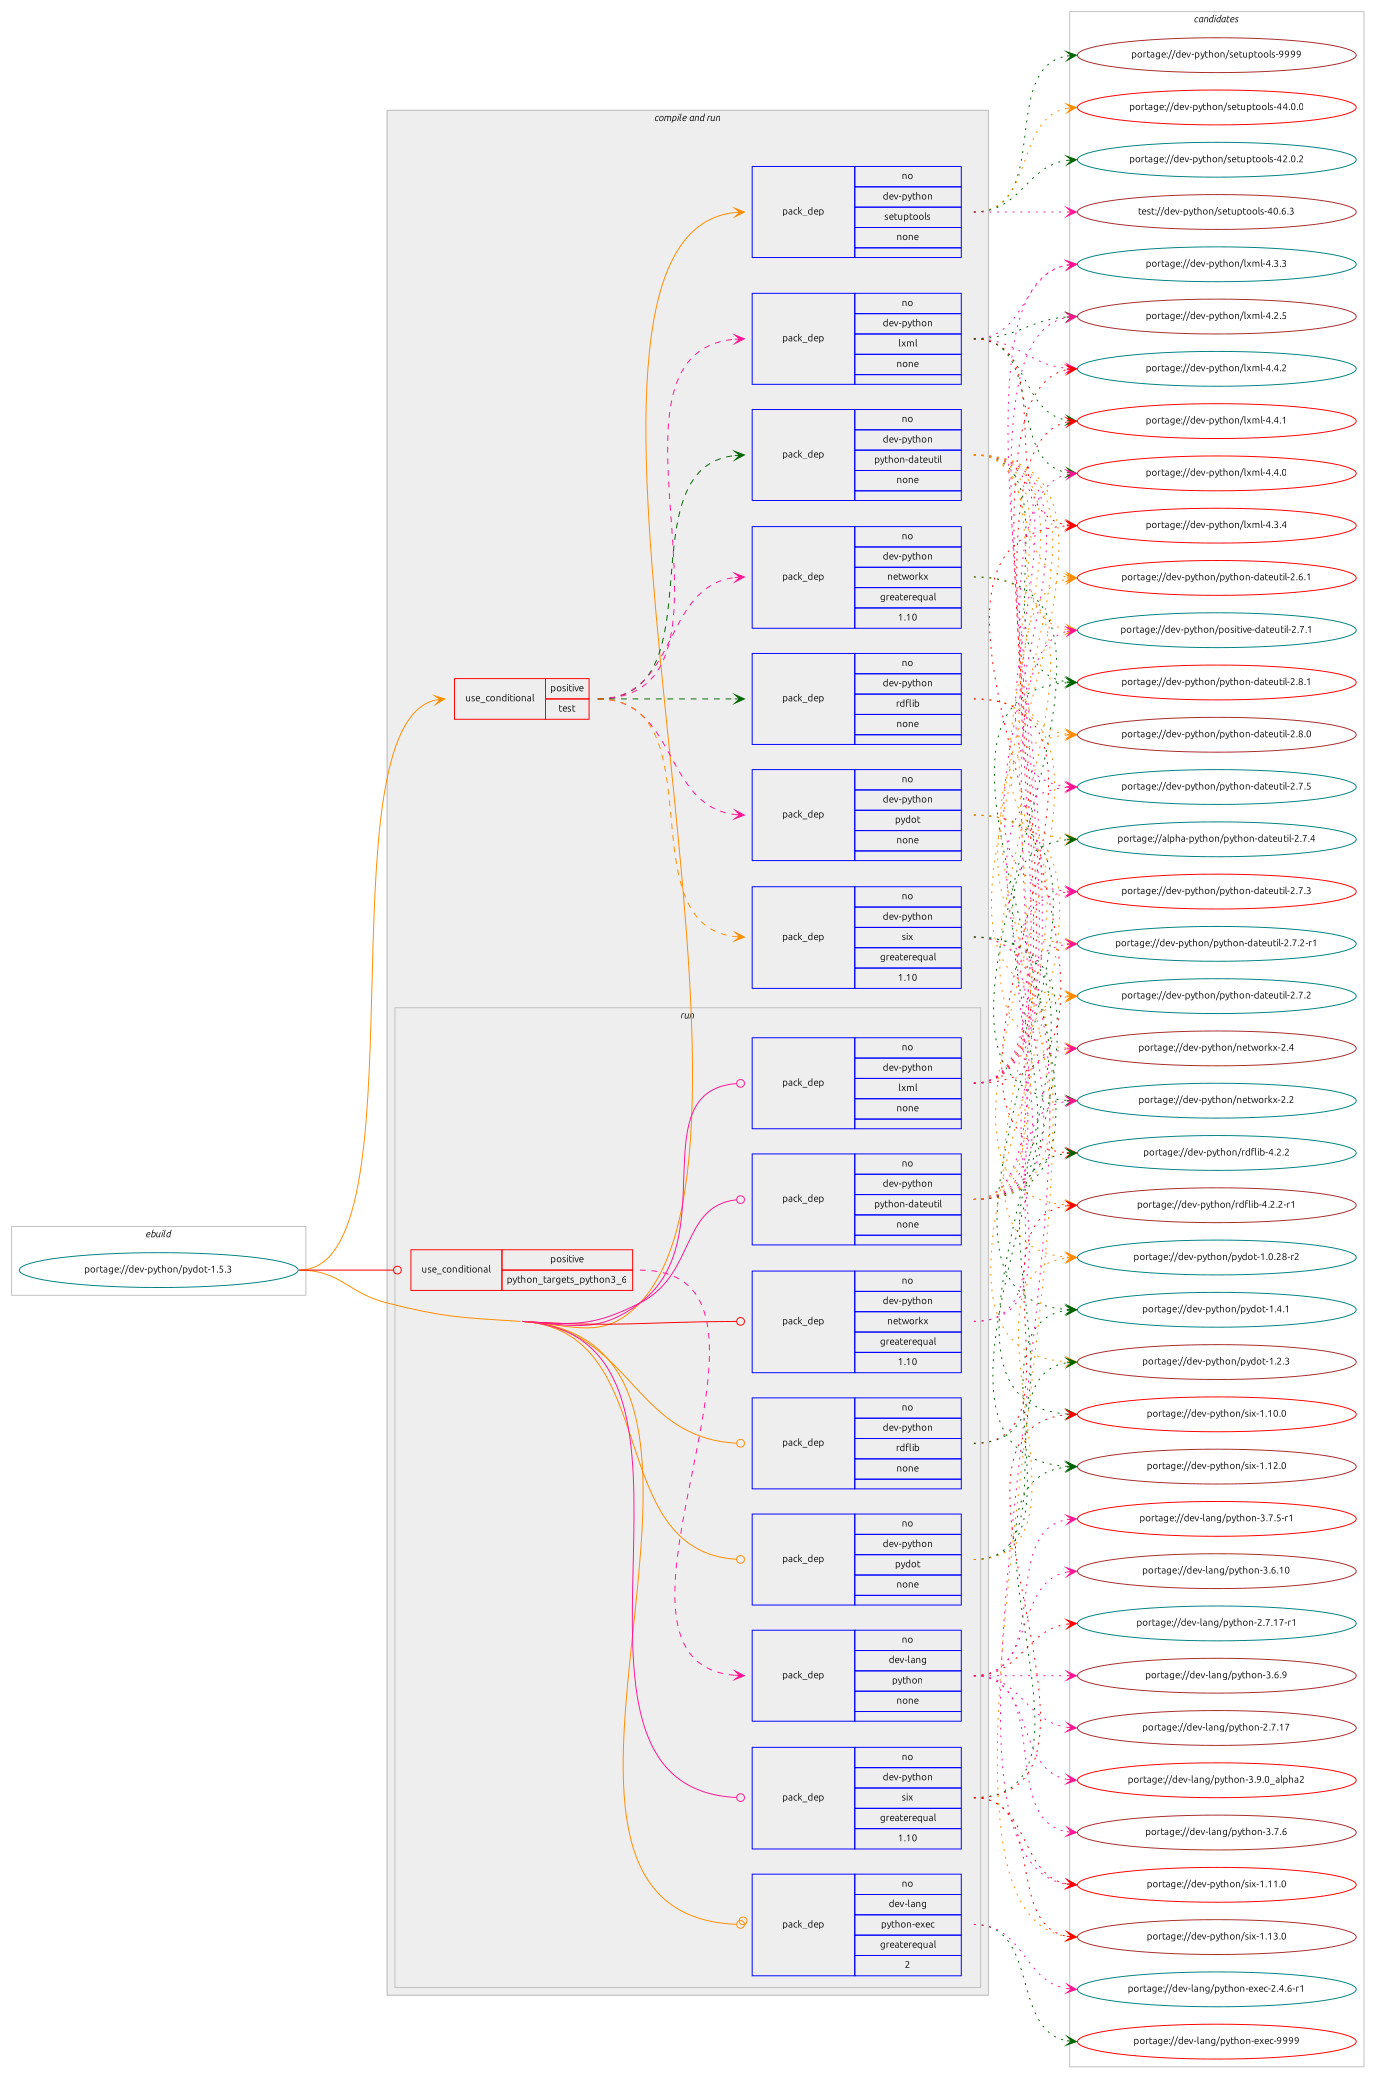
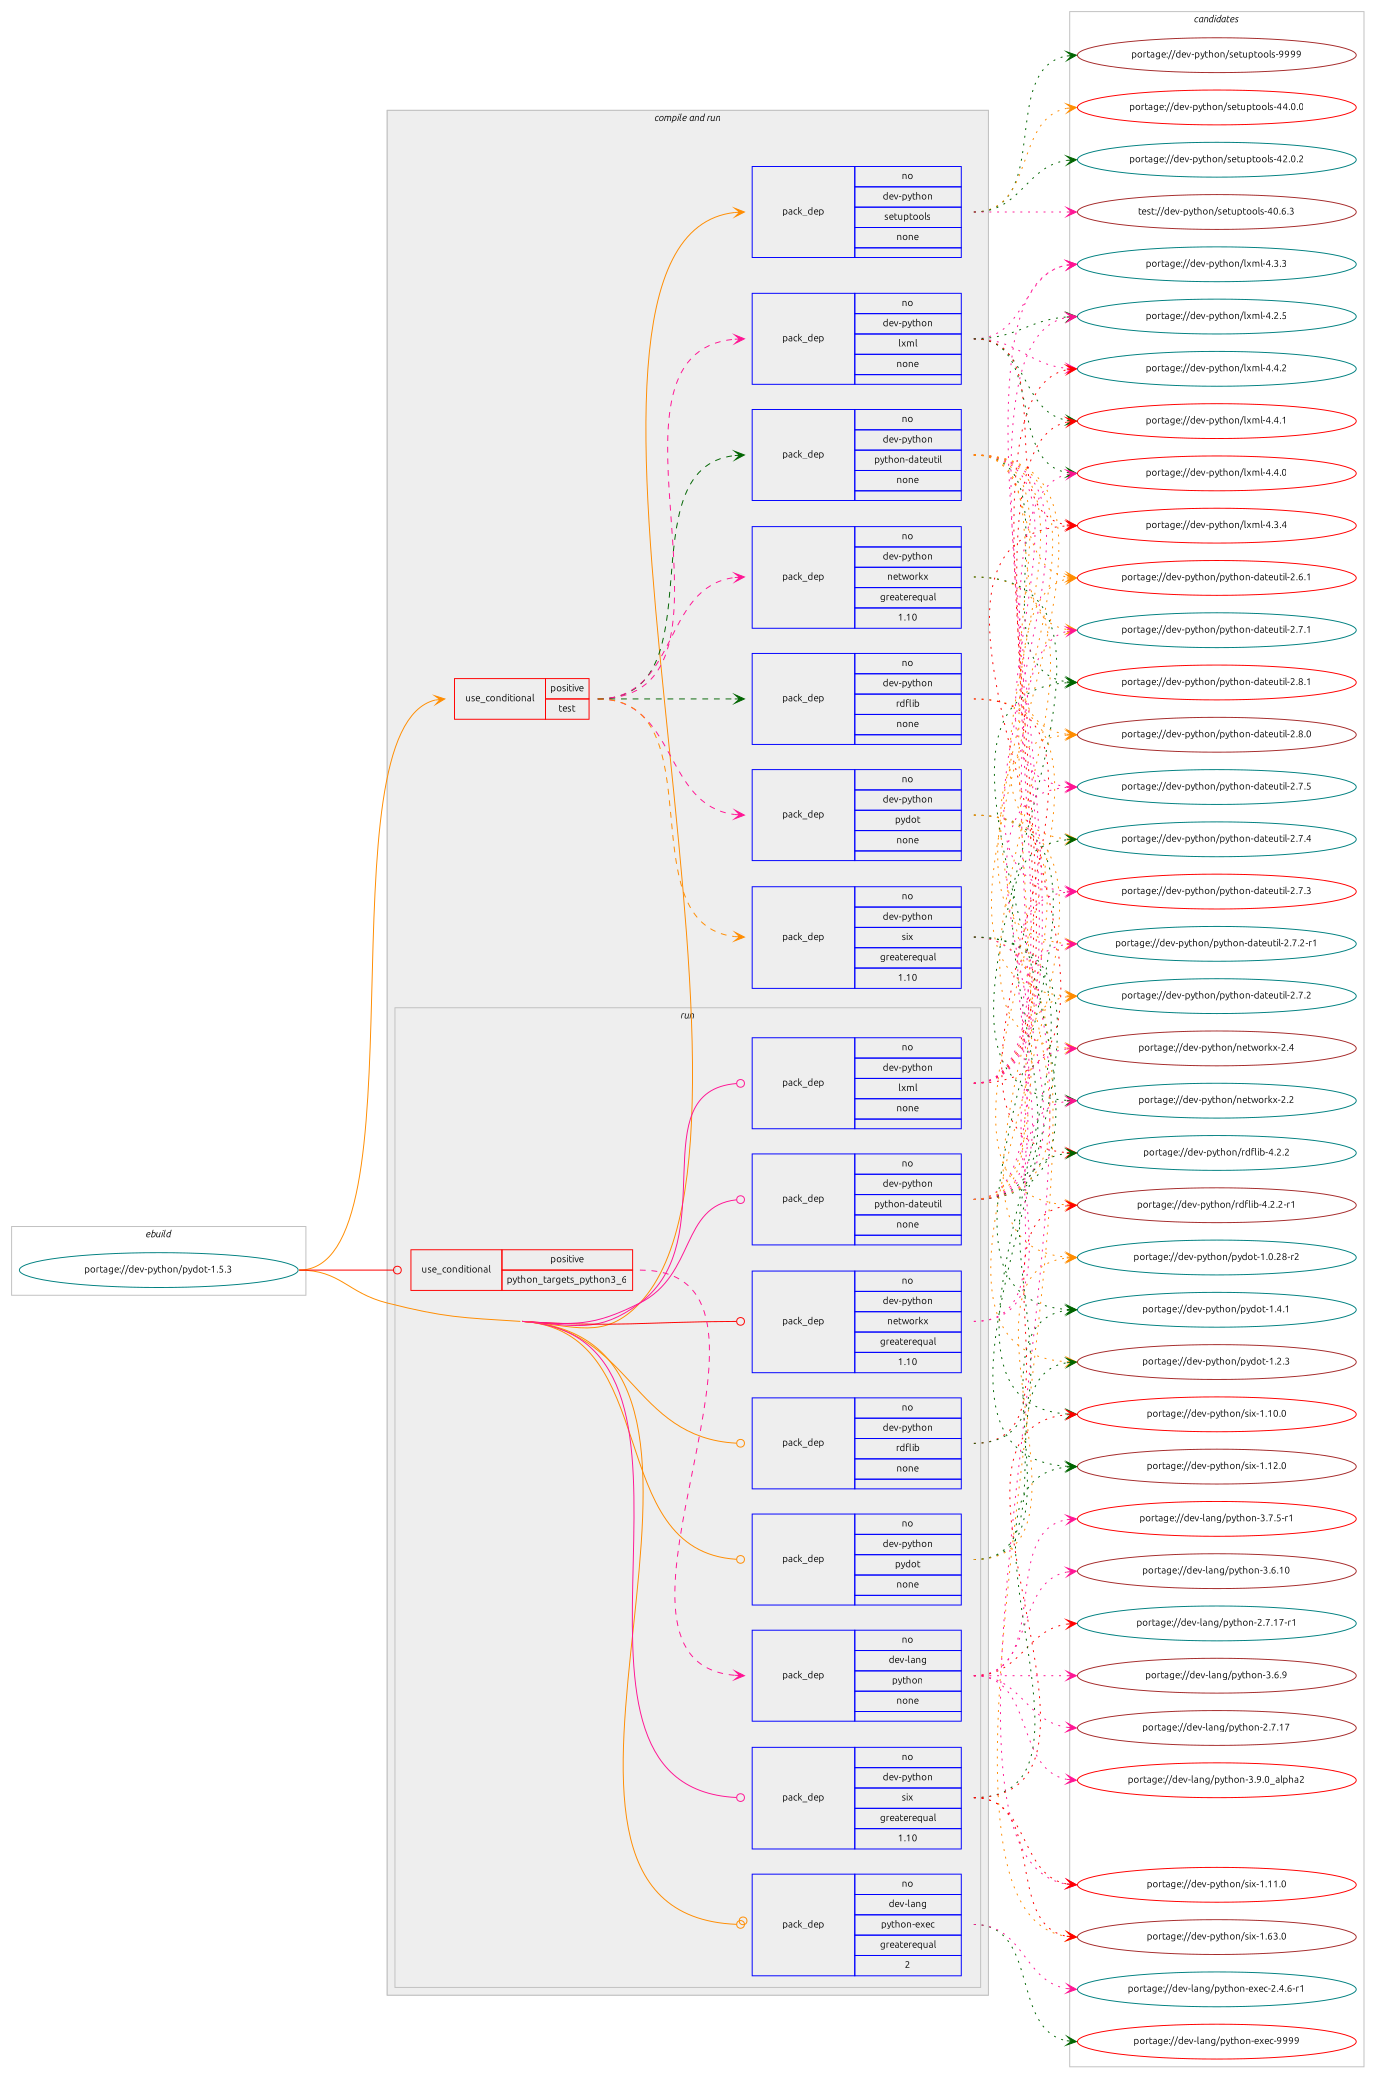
node "portage://dev-python/lxml-4.2.5": color brown -> teal
node "portage://dev-python/positive-dateutil-2.7.1": label "portage://dev-python/positive-dateutil-2.7.1" -> "portage://dev-python/python-dateutil-2.7.1"
node "portage://alpha-python/python-dateutil-2.7.4": label "portage://alpha-python/python-dateutil-2.7.4" -> "portage://dev-python/python-dateutil-2.7.4"
node "portage://dev-lang/python-3.7.6": removed
node "portage://dev-python/six-1.13.0": label "portage://dev-python/six-1.13.0" -> "portage://dev-python/six-1.63.0"
